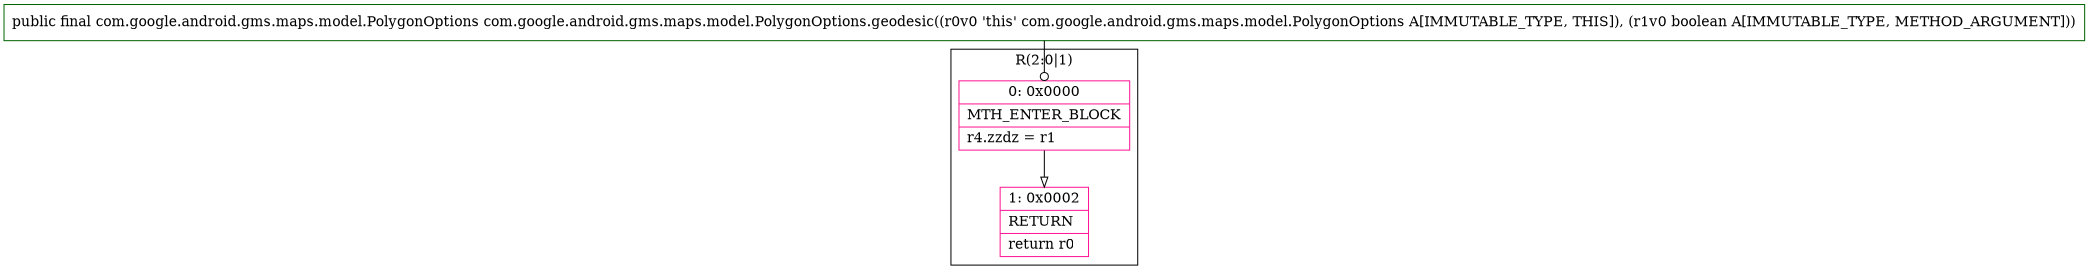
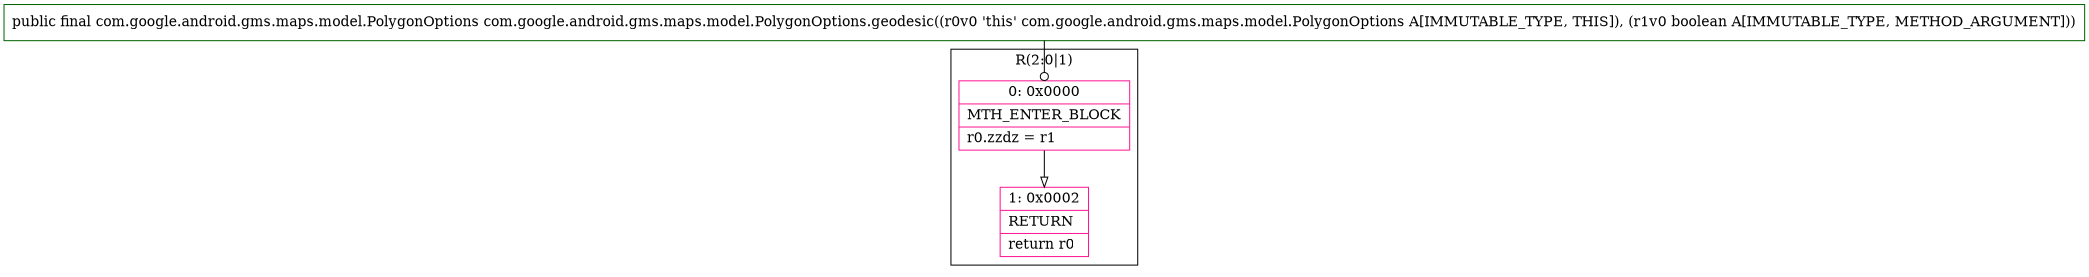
node "0: 0x0000": text "r4.zzdz = r1" -> "r0.zzdz = r1"
